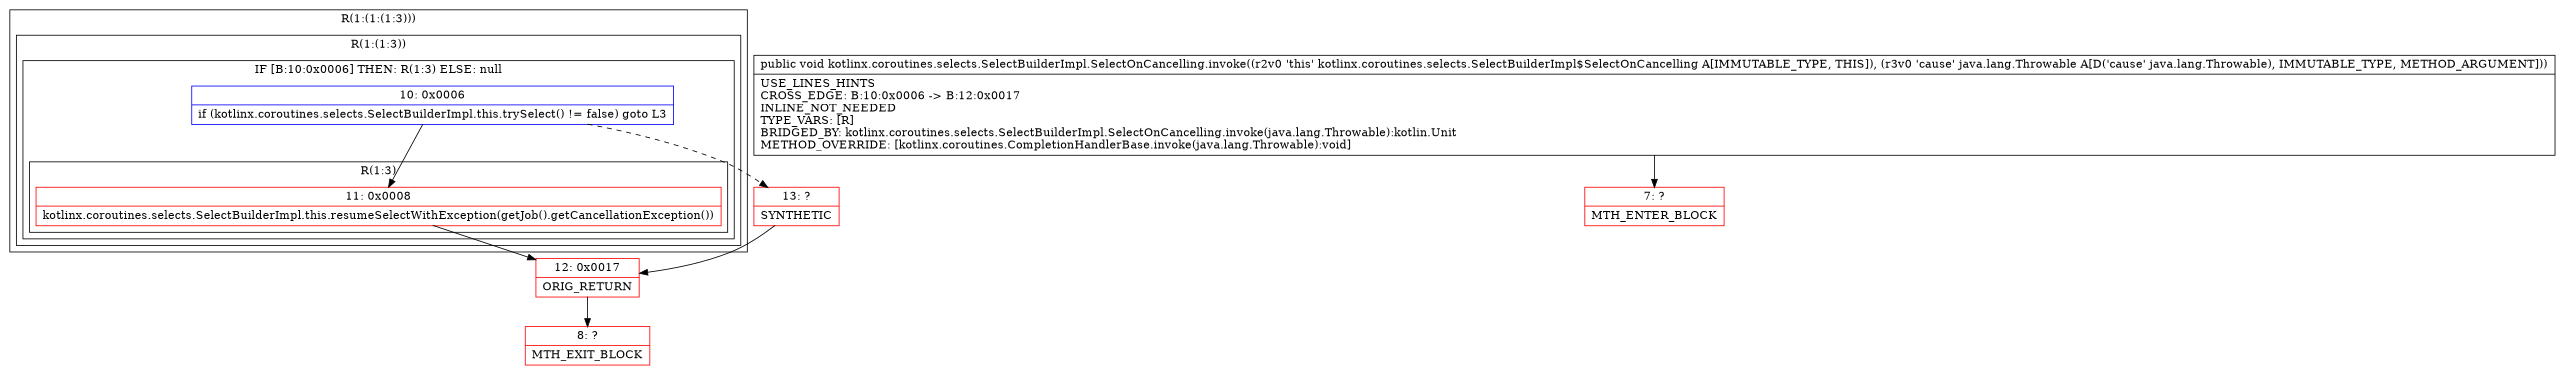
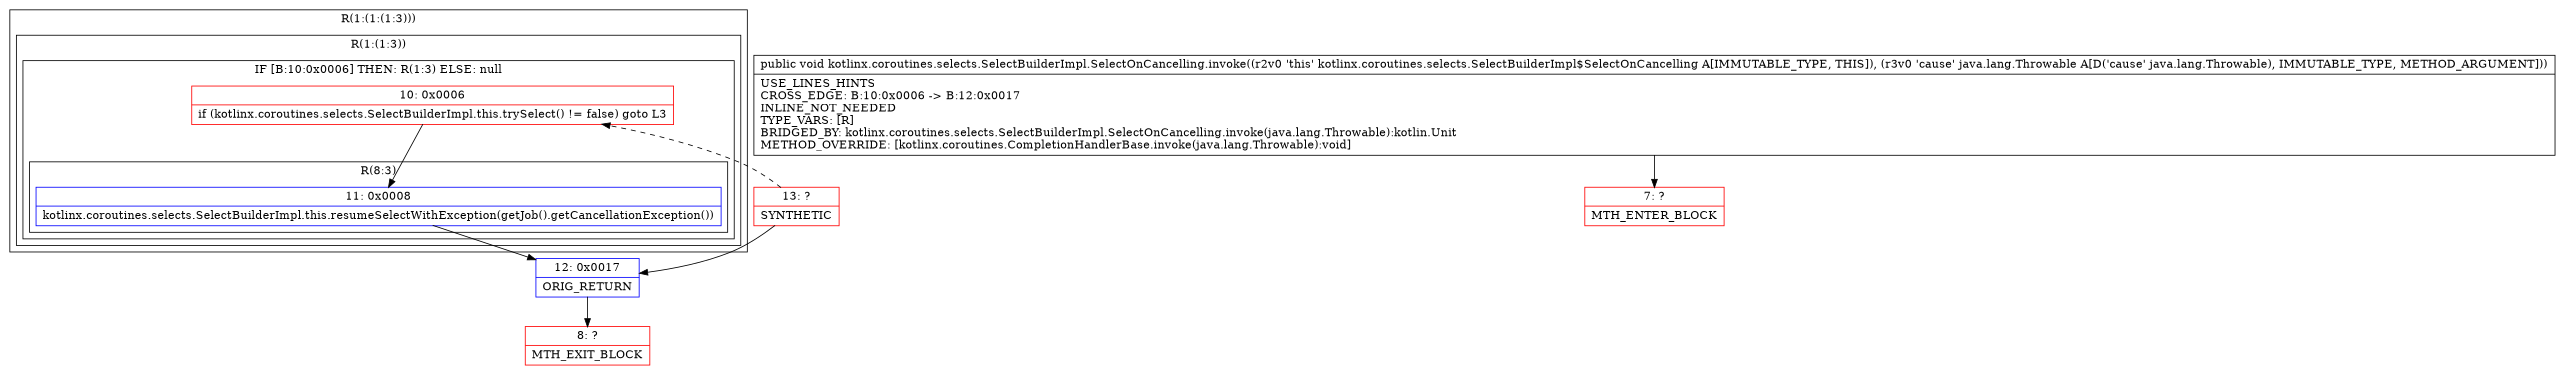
node "10: 0x0006": color blue -> red
edge "10: 0x0006" -> "13: ?": reversed
cluster "R(1:3)": label "R(1:3)" -> "R(8:3)"
node "11: 0x0008": color red -> blue
node "12: 0x0017": color red -> blue
